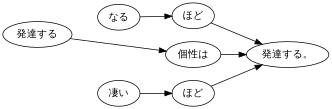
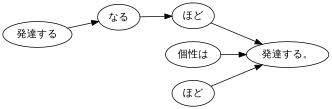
edge "発達する" -> "個性は": now "発達する" -> "なる"
node "凄い": removed
